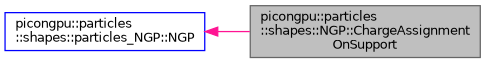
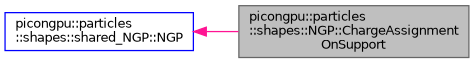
node "picongpu::particles ::shapes::particles_NGP::NGP": label "picongpu::particles ::shapes::particles_NGP::NGP" -> "picongpu::particles ::shapes::shared_NGP::NGP"
